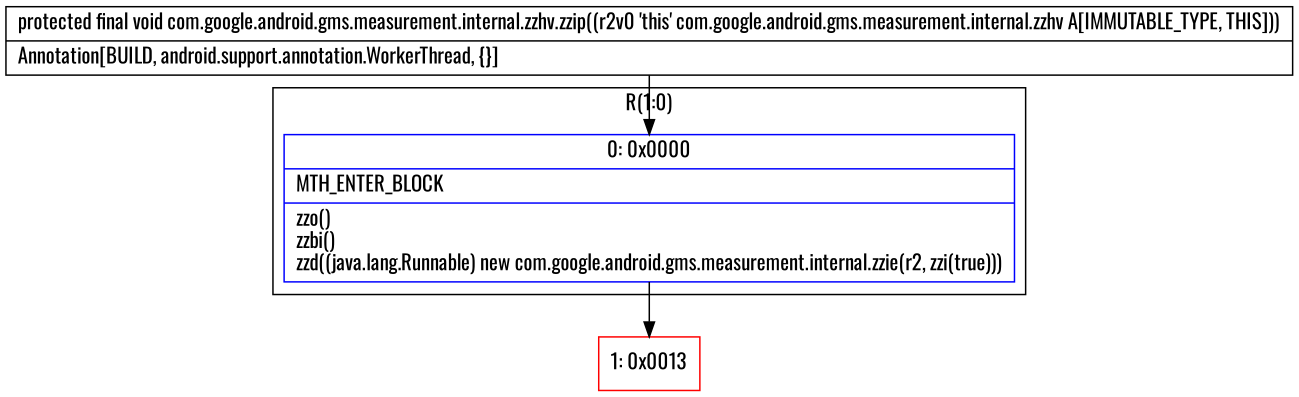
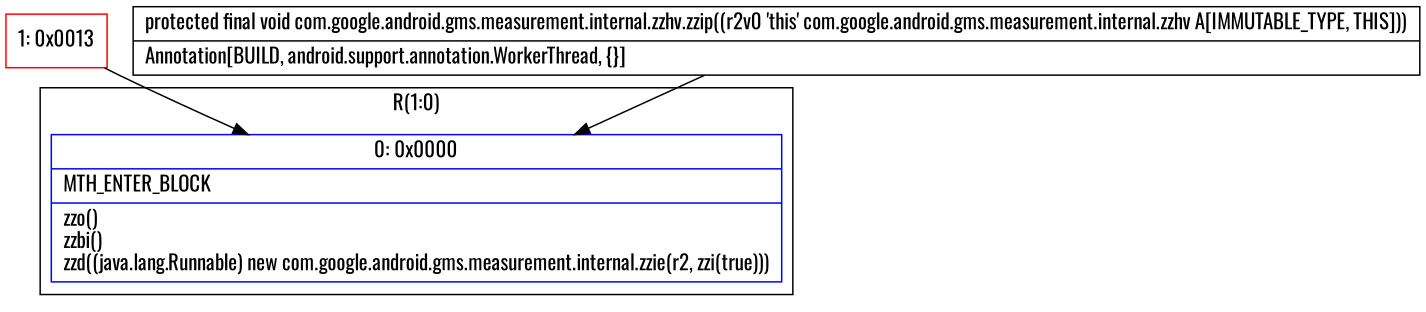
edge "0: 0x0000" -> "1: 0x0013": reversed
